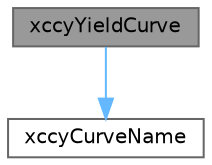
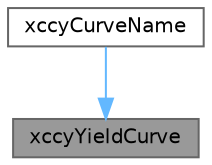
edge "xccyYieldCurve" -> "xccyCurveName": reversed
